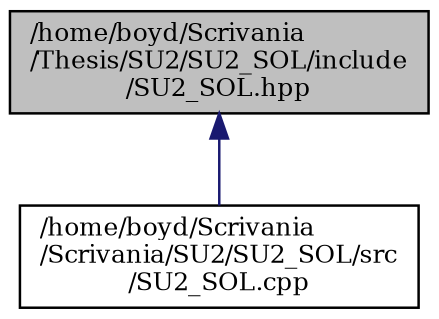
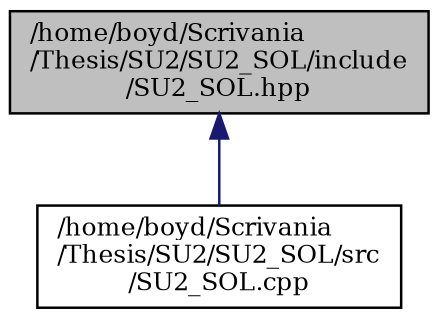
node "/home/boyd/Scrivania /Scrivania/SU2/SU2_SOL/src /SU2_SOL.cpp": label "/home/boyd/Scrivania /Scrivania/SU2/SU2_SOL/src /SU2_SOL.cpp" -> "/home/boyd/Scrivania /Thesis/SU2/SU2_SOL/src /SU2_SOL.cpp"
